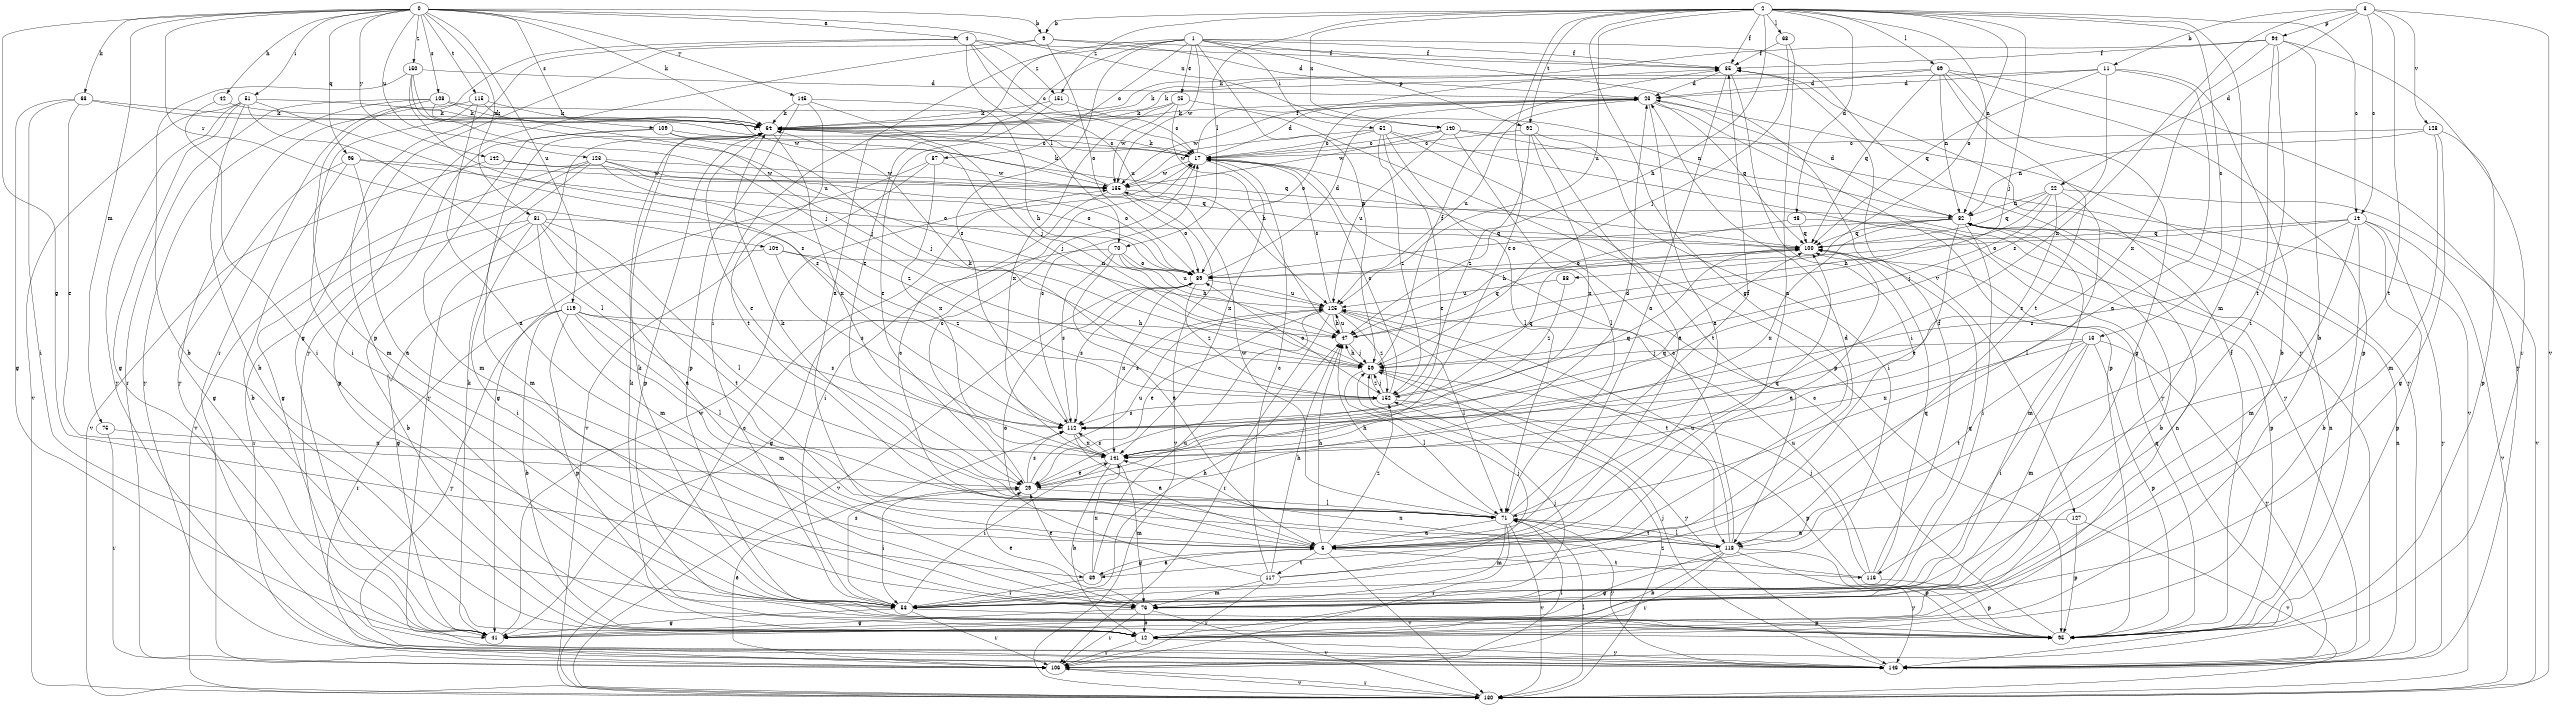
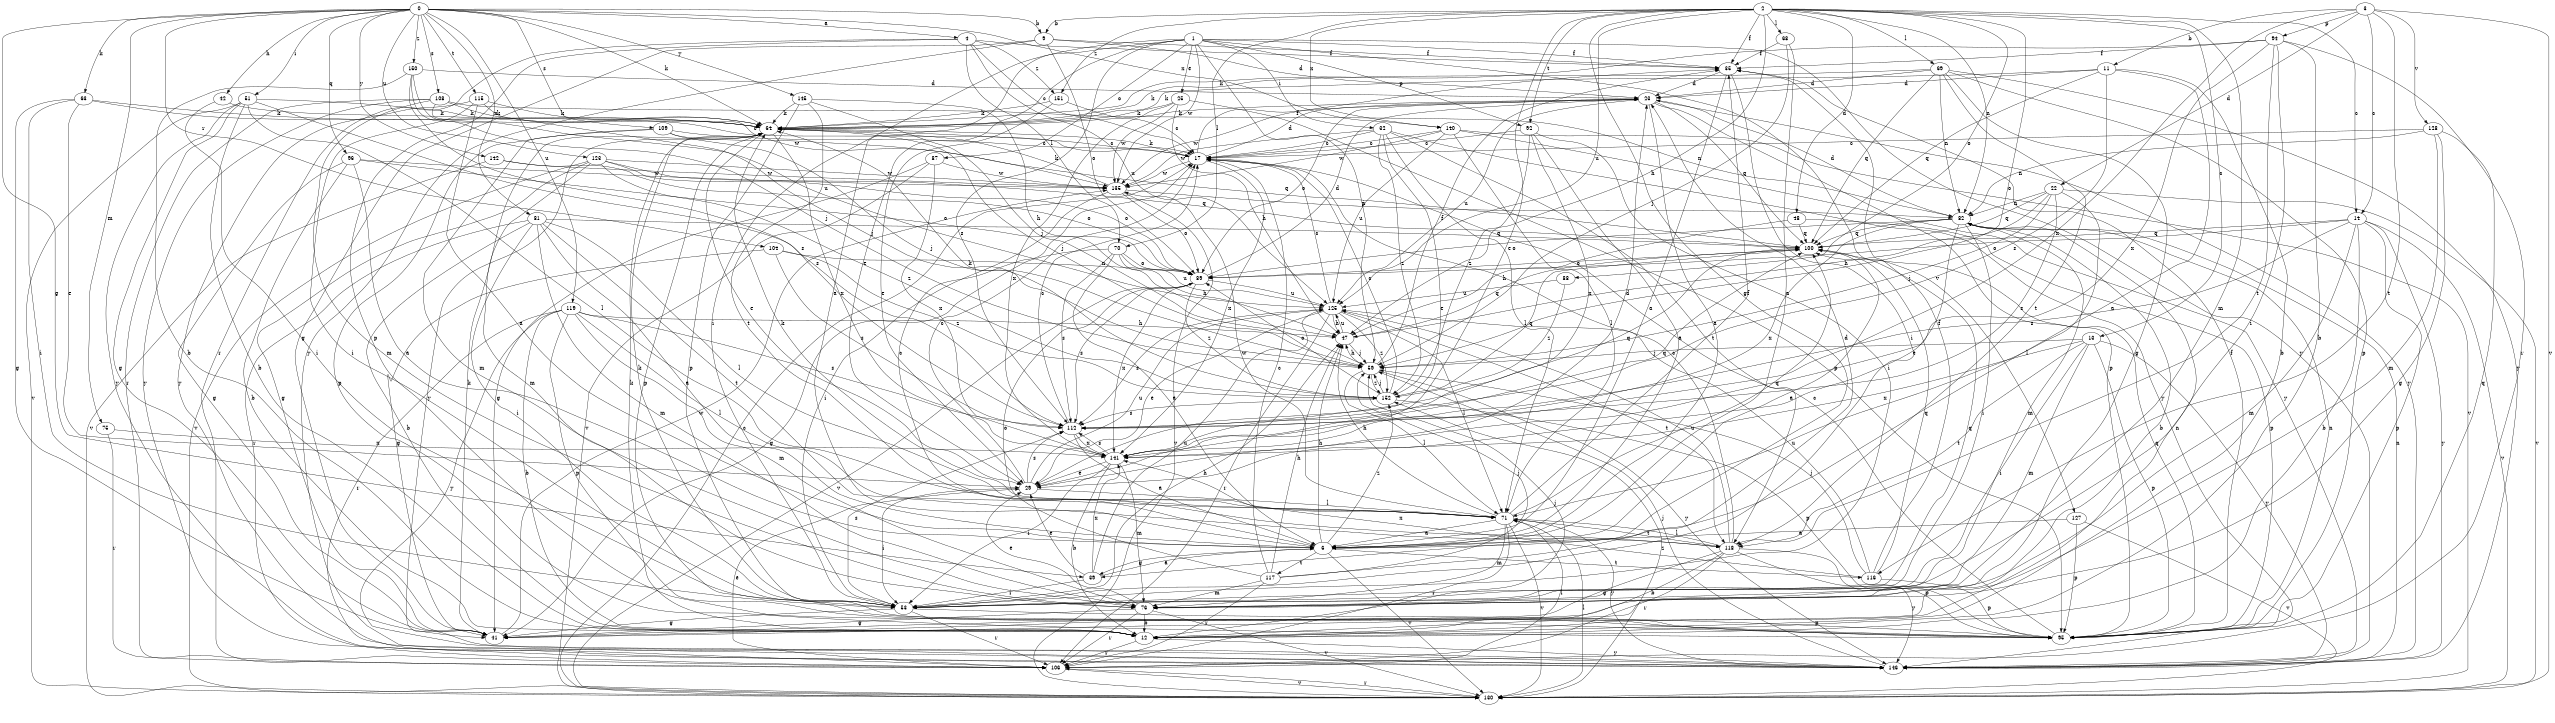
node "52": label "52" -> "32"
edge "2" -> "59": label "j" -> "o"
edge "128" -> "95": label "p" -> "q"
edge "53" -> "141": reversed
